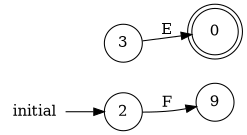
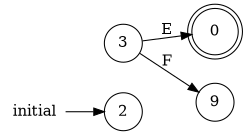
edge "2" -> "9": now "3" -> "9"
